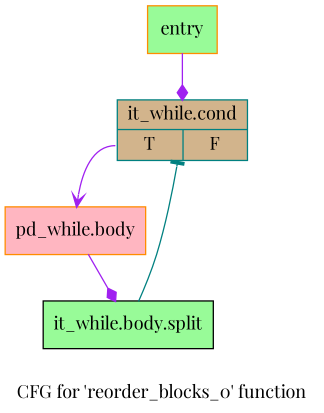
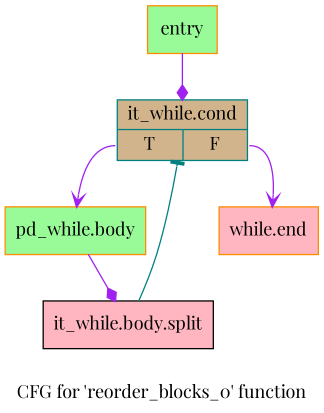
node "pd_while.body": fillcolor lightpink -> palegreen
node "while.end": added
node "it_while.body.split": fillcolor palegreen -> lightpink
